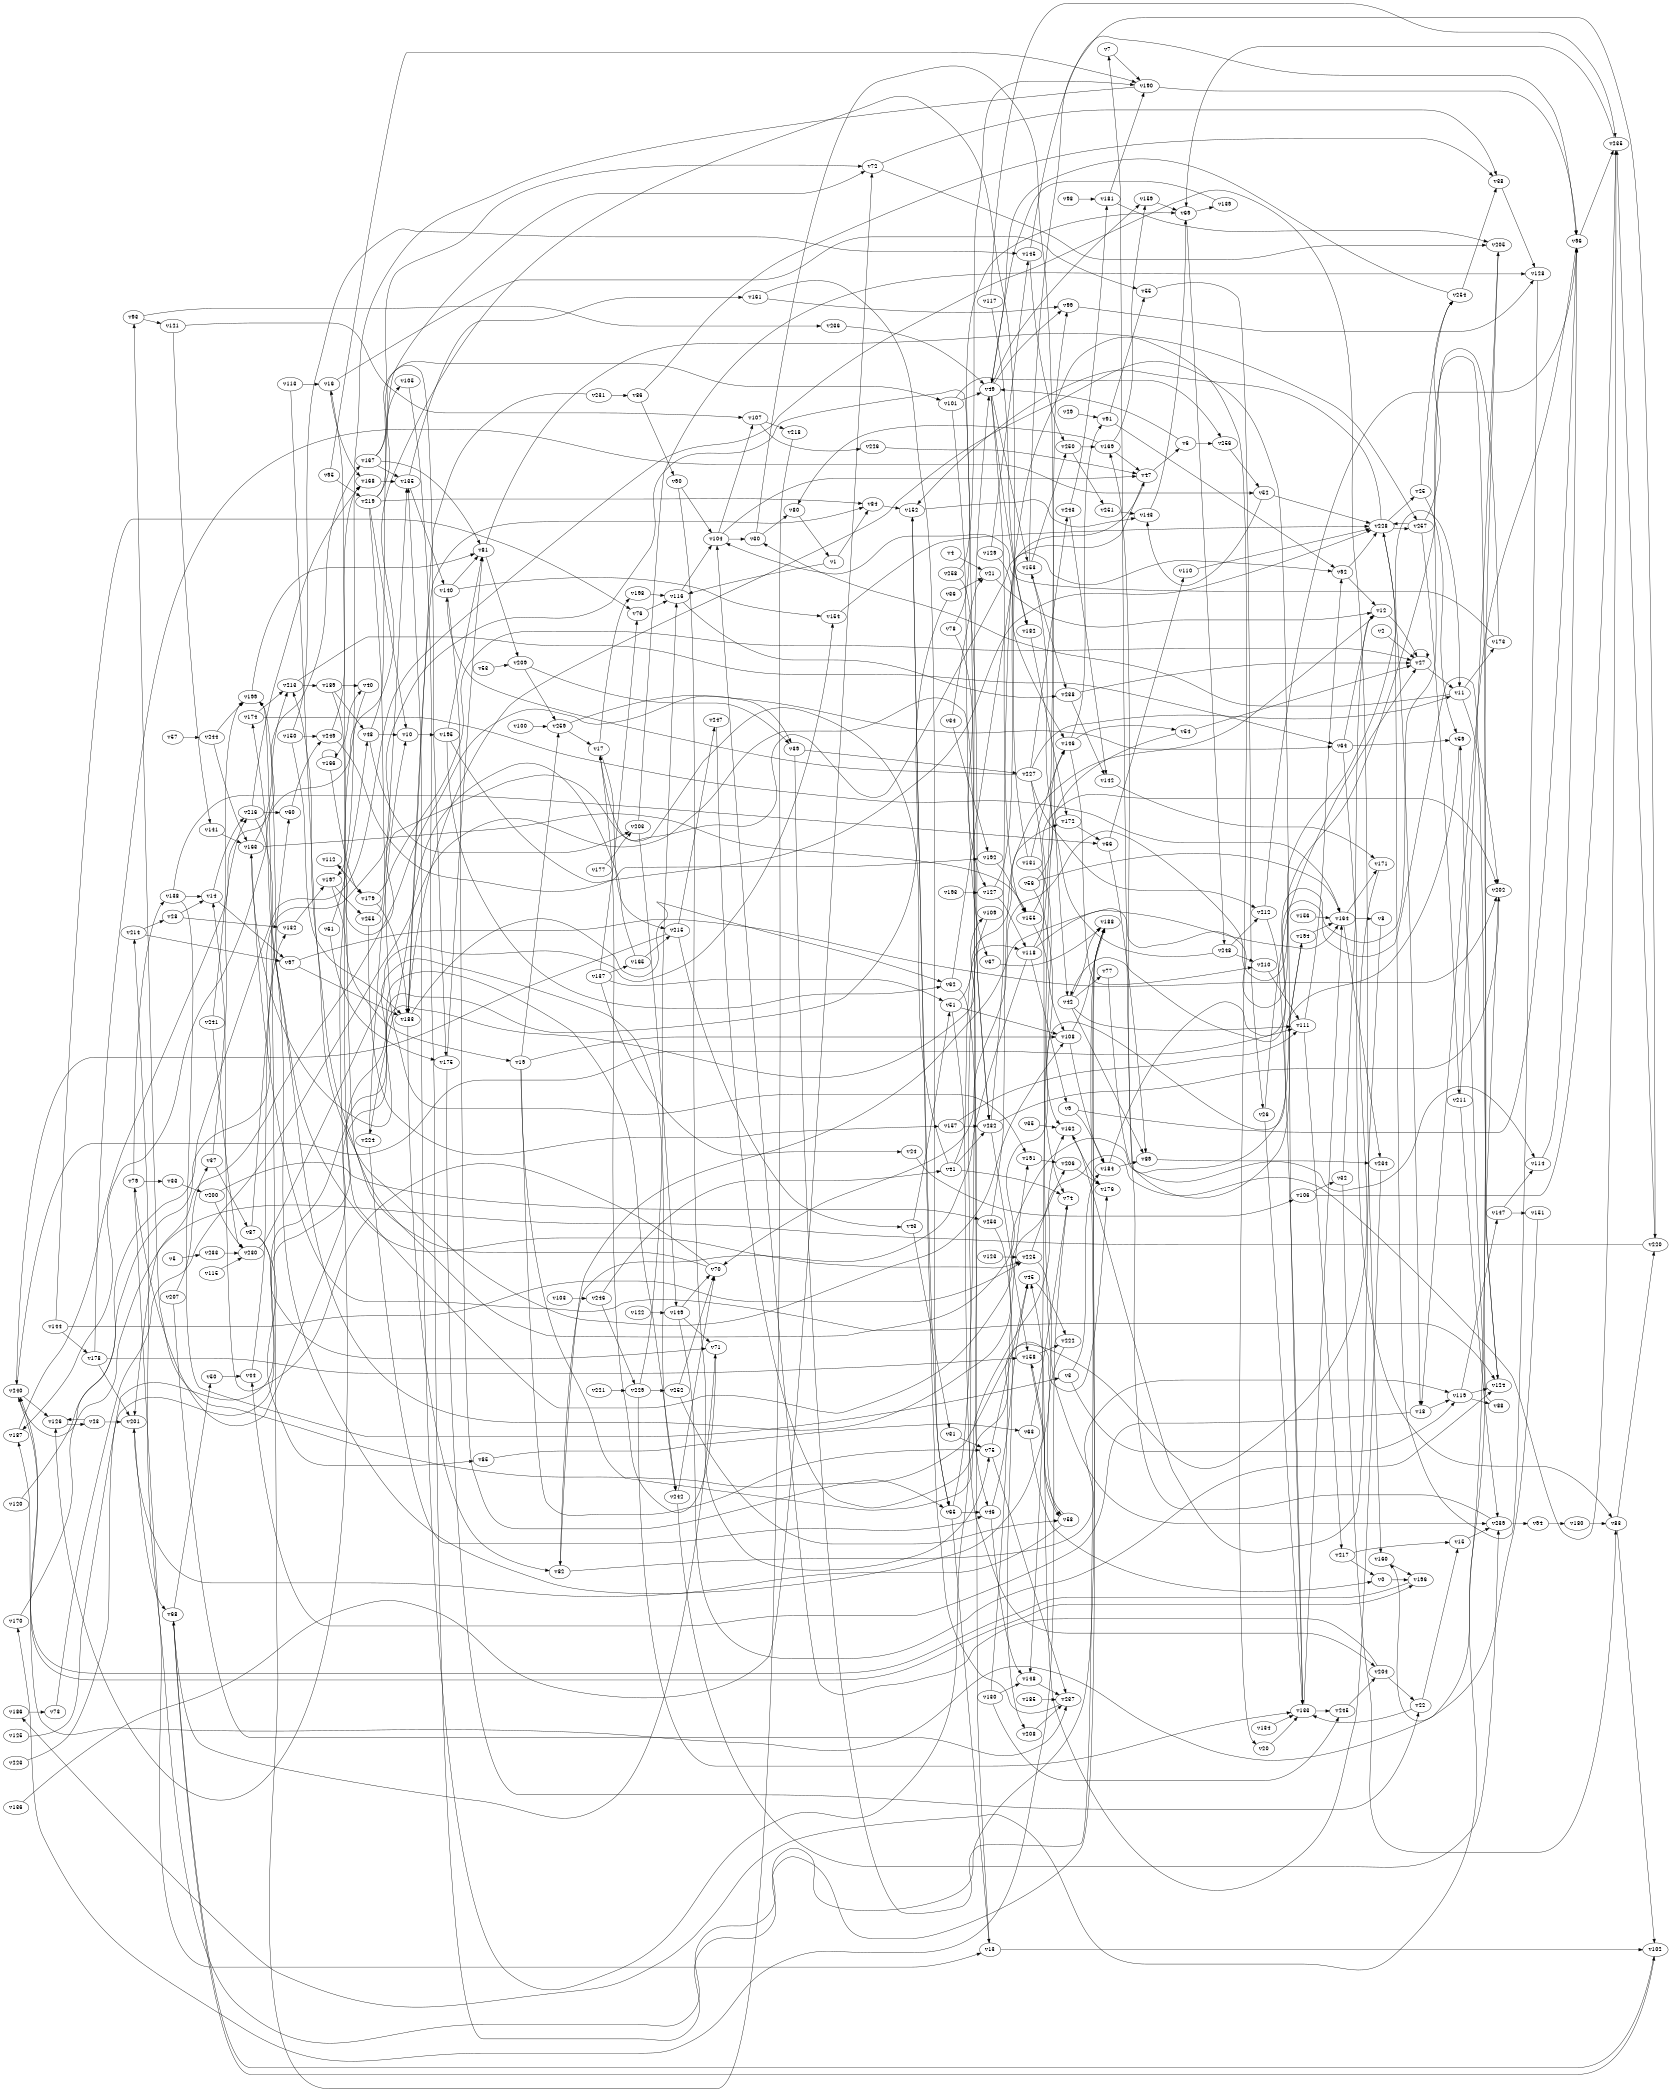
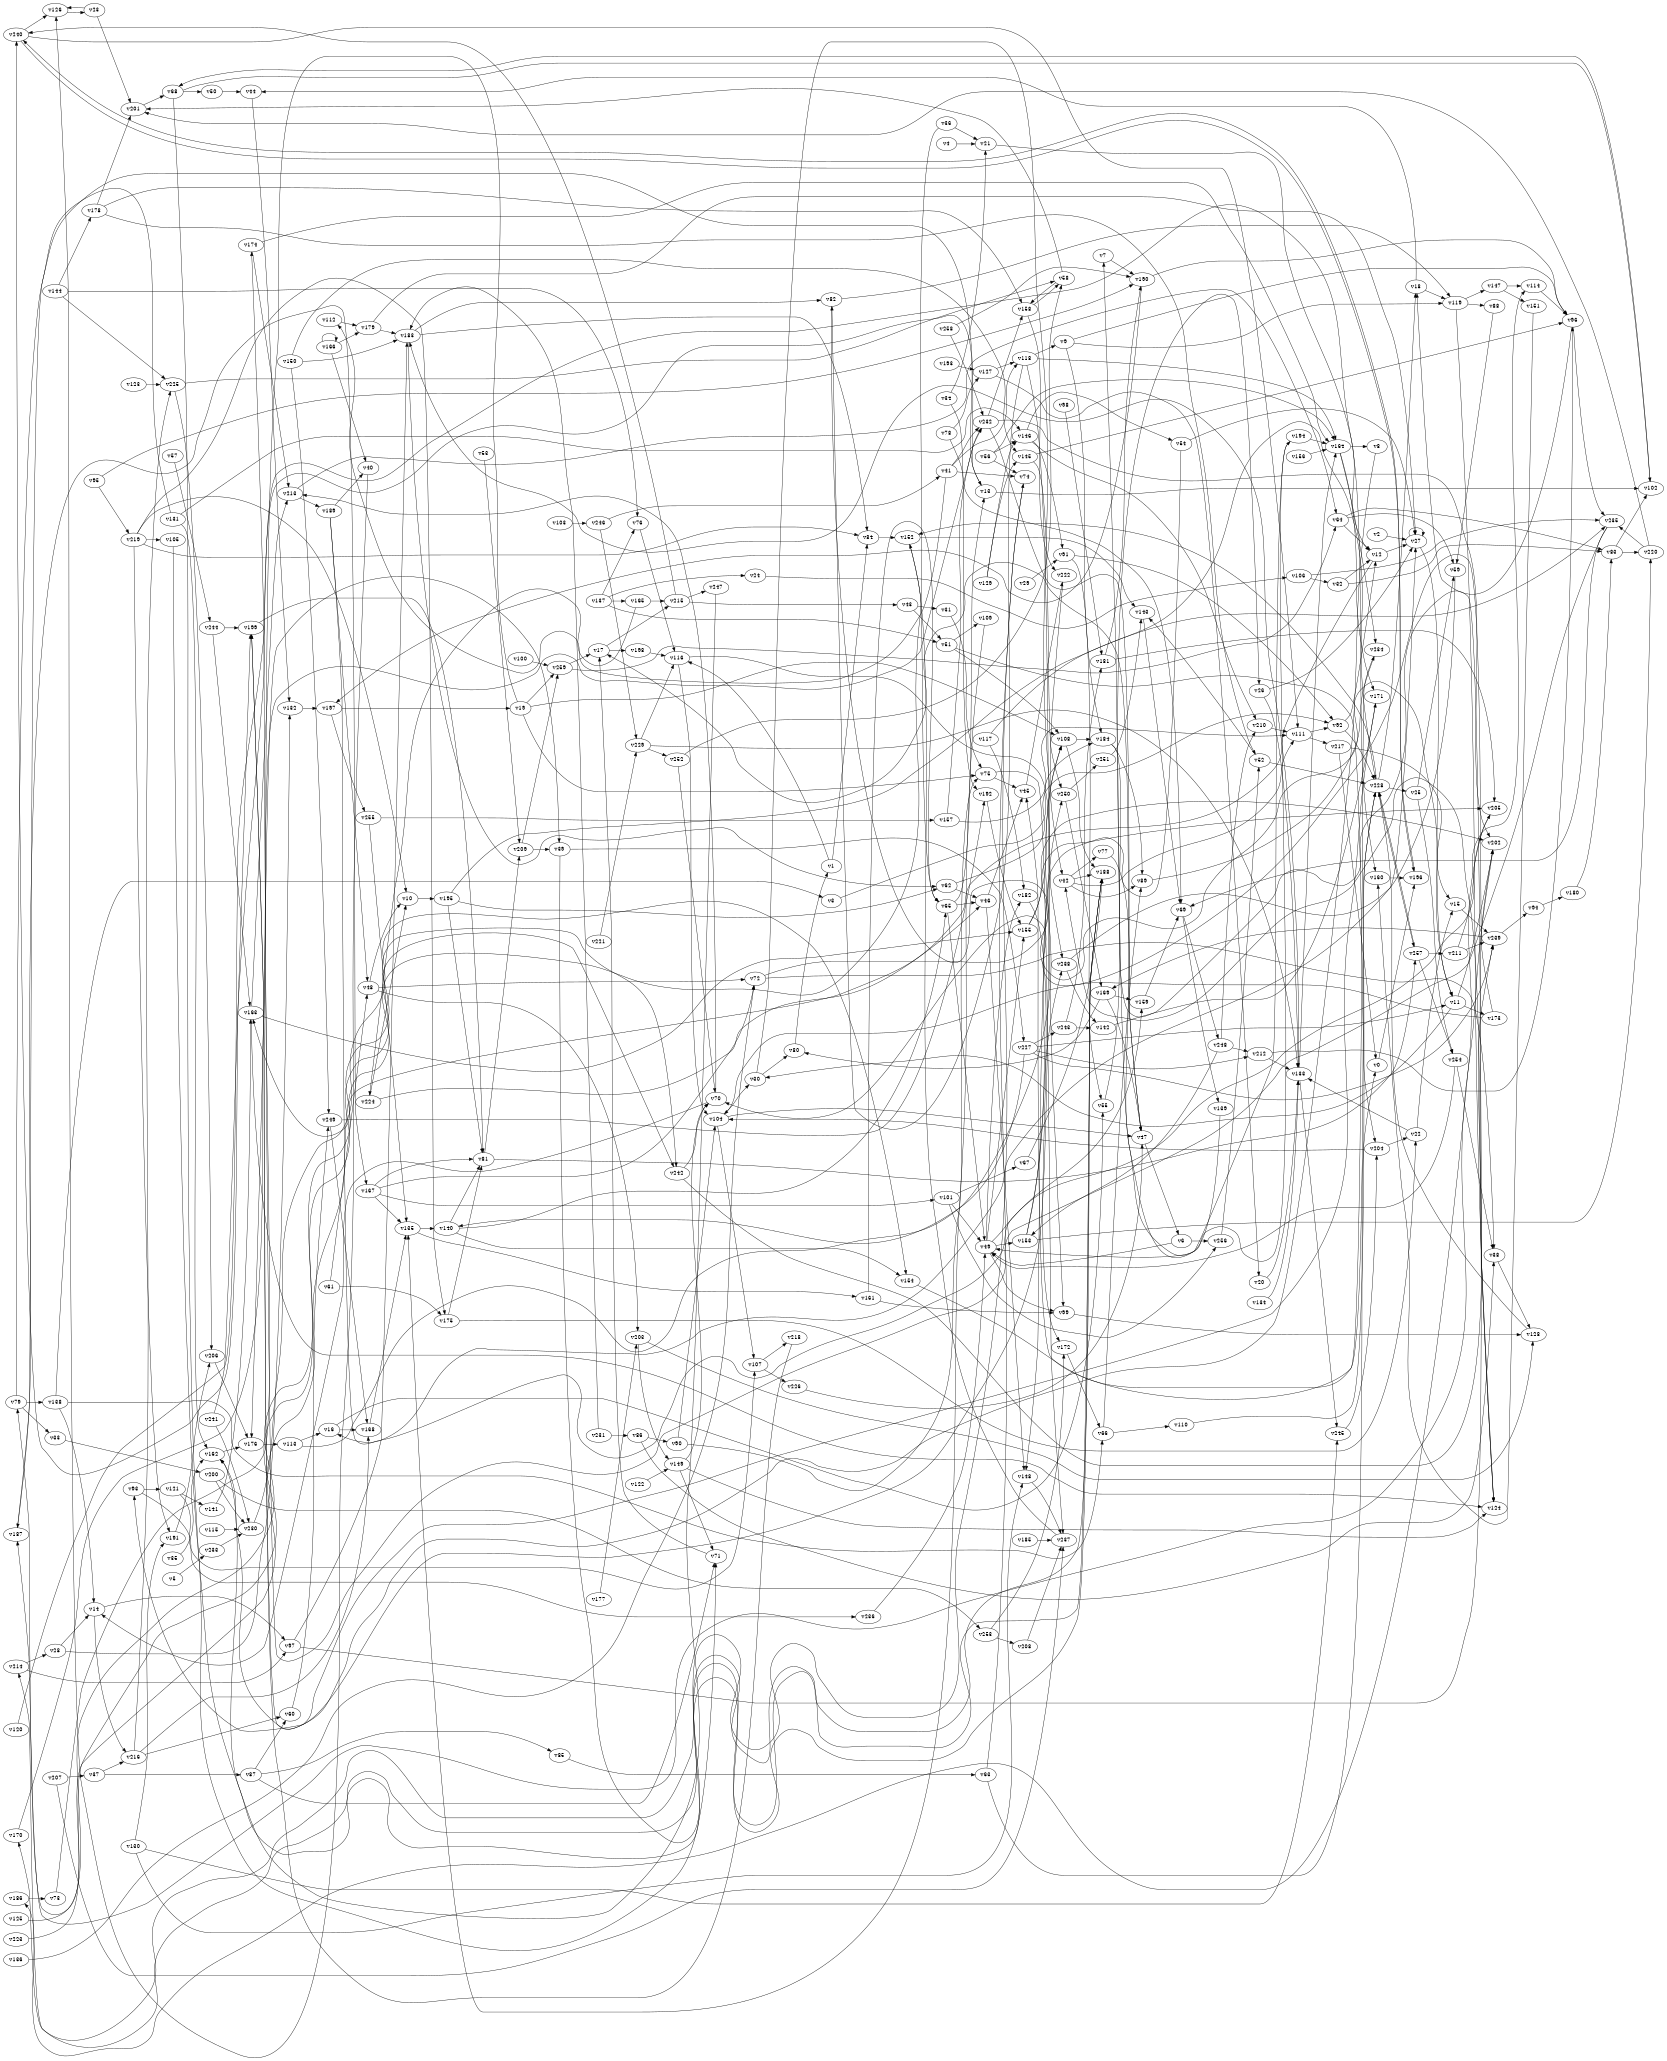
edge "v176" -> "v113": added
edge "v3" -> "v119": now "v9" -> "v119"
